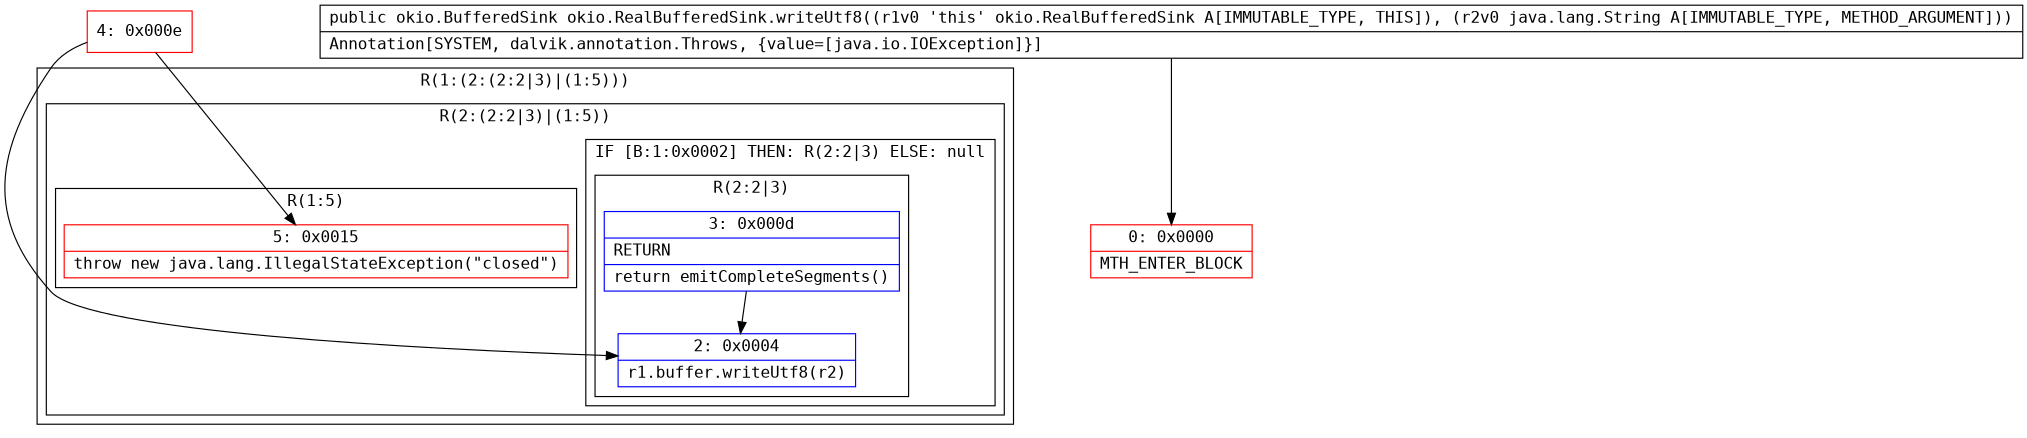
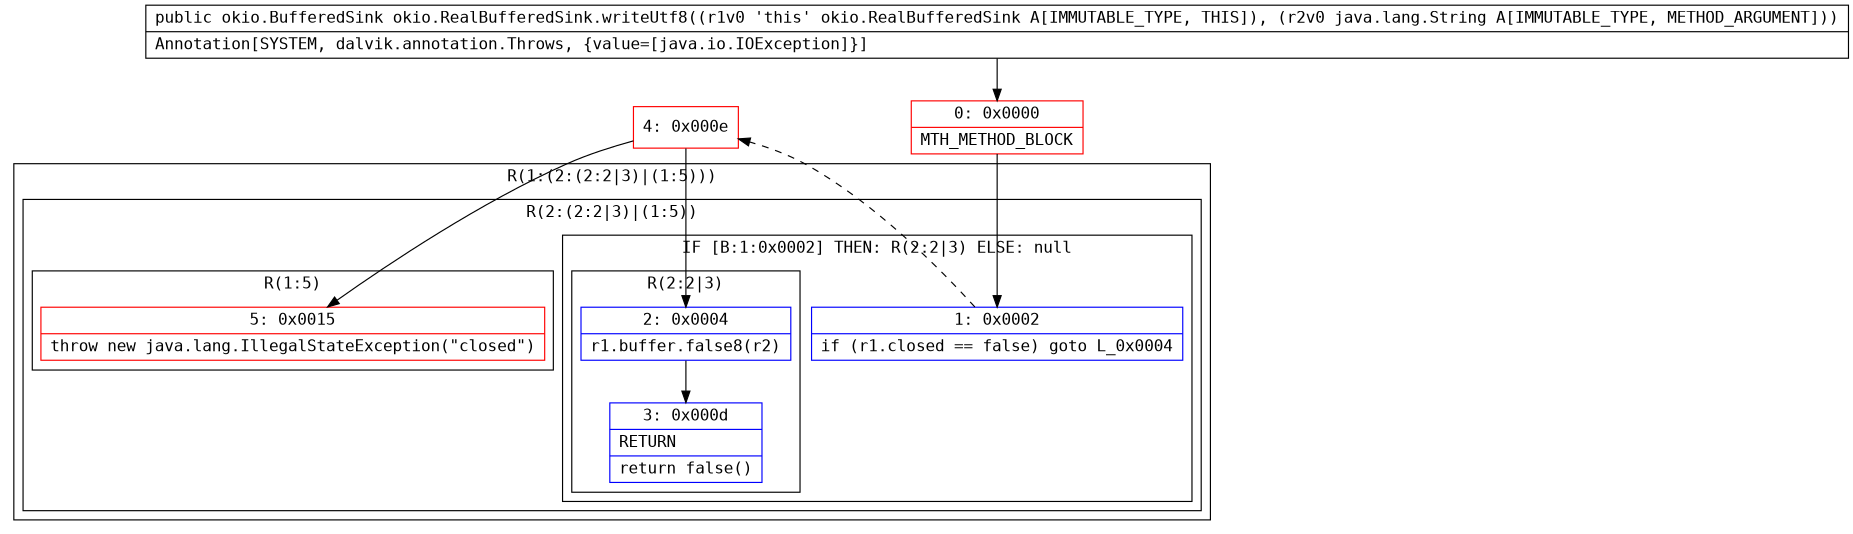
node "0: 0x0000": text "MTH_ENTER_BLOCK" -> "MTH_METHOD_BLOCK"
node "3: 0x000d": text "return emitCompleteSegments()" -> "return false()"
edge "3: 0x000d" -> "2: 0x0004": reversed
node "1: 0x0002": added
node "2: 0x0004": text "r1.buffer.writeUtf8(r2)" -> "r1.buffer.false8(r2)"
